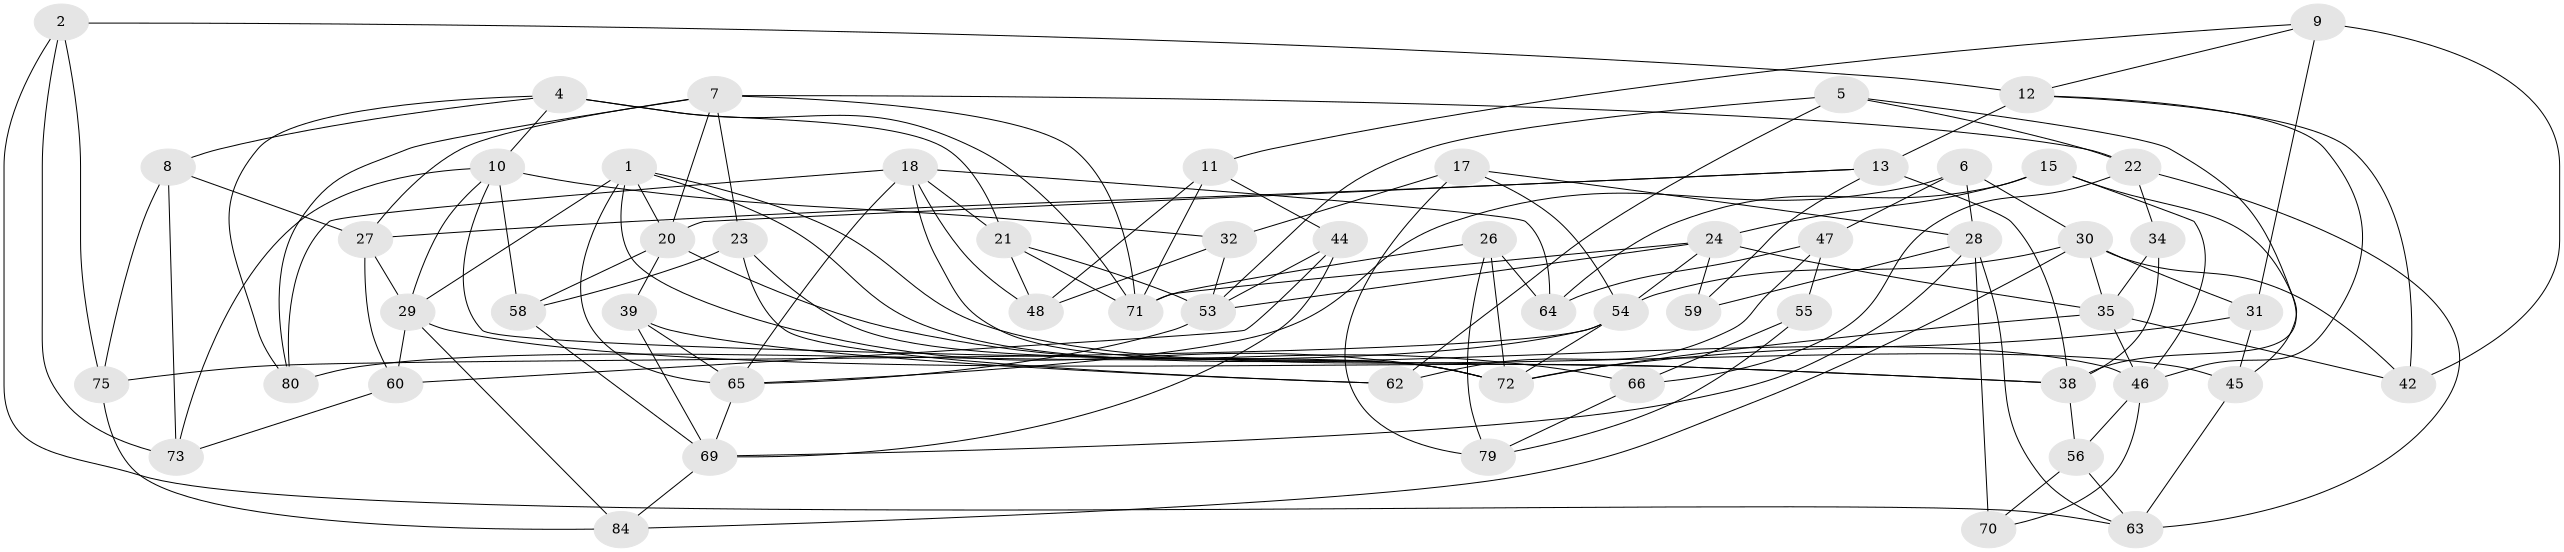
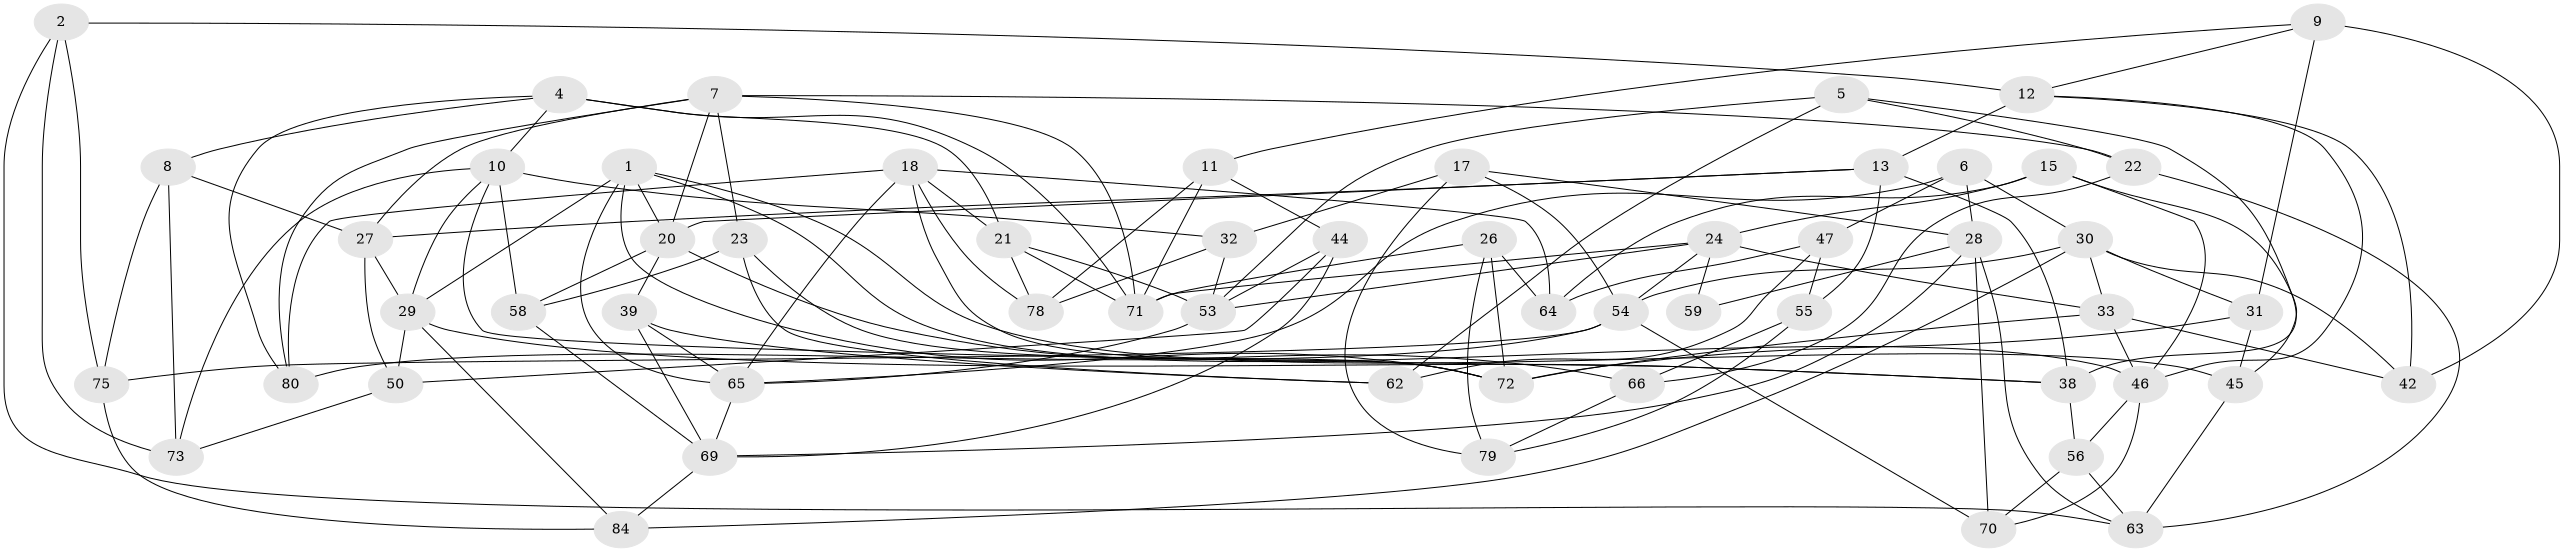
edge "13" -- "59": now "13" -- "55"
node "34": removed
node "48": label "48" -> "78"
node "35": label "35" -> "33"
edge "54" -- "72": now "54" -- "70"
node "60": label "60" -> "50"
